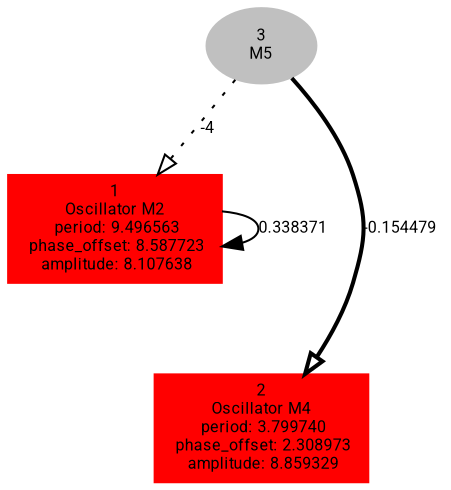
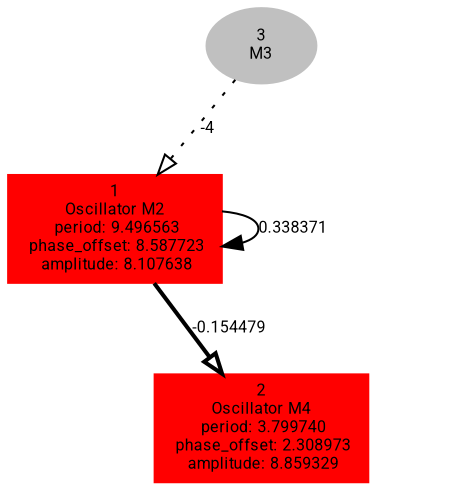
node "3": text "M5" -> "M3"
edge "3" -> "2": now "1" -> "2"
